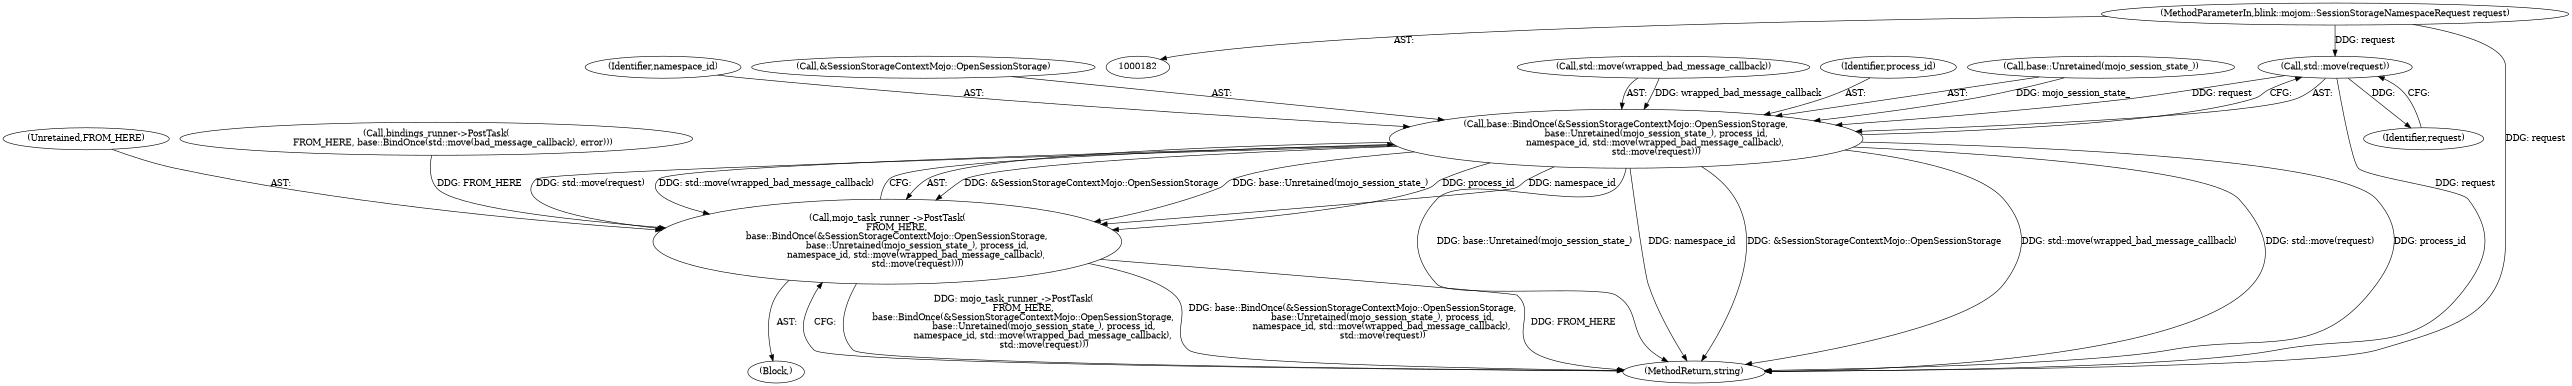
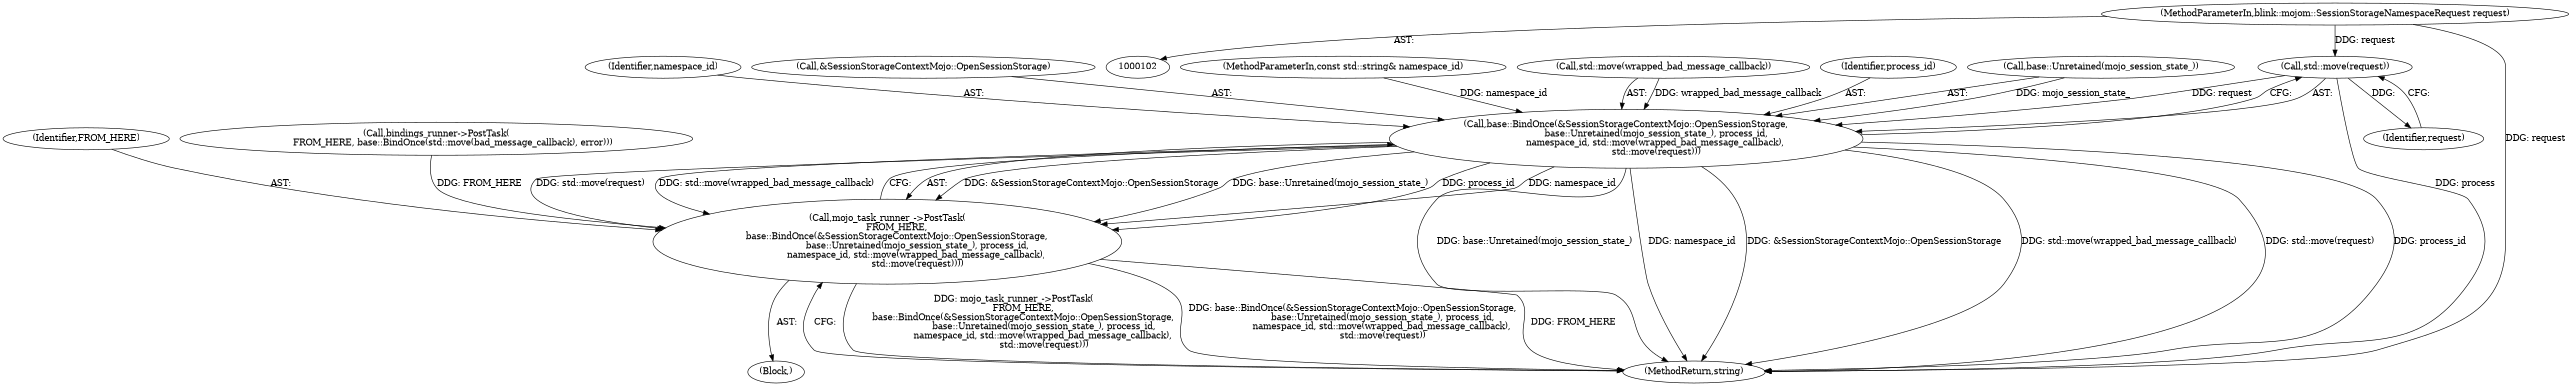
node "1000182": label "1000182" -> "1000102"
node "(MethodParameterIn,const std::string& namespace_id)": added
node "(Unretained,FROM_HERE)": label "(Unretained,FROM_HERE)" -> "(Identifier,FROM_HERE)"
edge "(Call,std::move(request))" -> "(MethodReturn,string)": label "DDG: request" -> "DDG: process"
